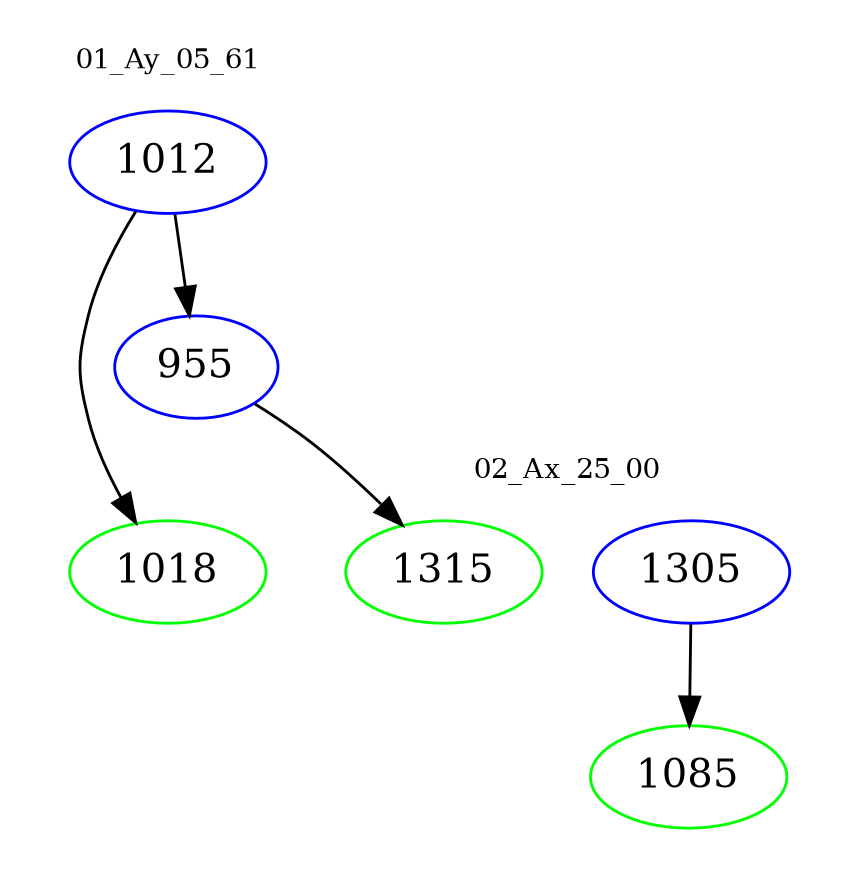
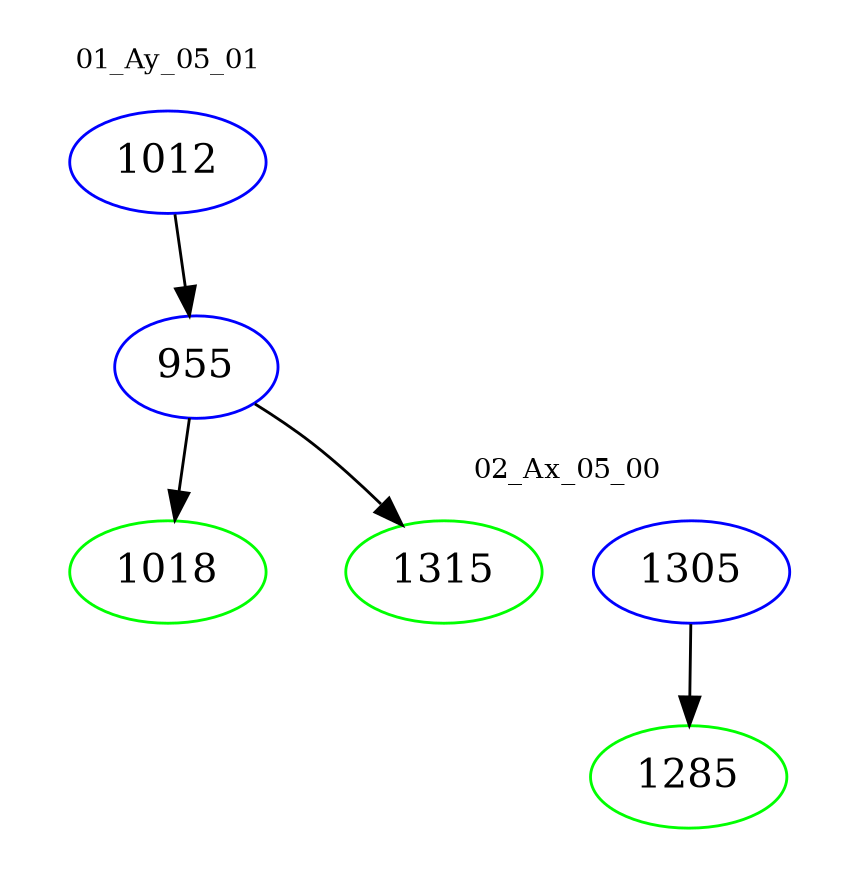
cluster "01_Ay_05_61": label "01_Ay_05_61" -> "01_Ay_05_01"
edge "1012" -> "1018": now "955" -> "1018"
cluster "02_Ax_25_00": label "02_Ax_25_00" -> "02_Ax_05_00"
node "1085": label "1085" -> "1285"
